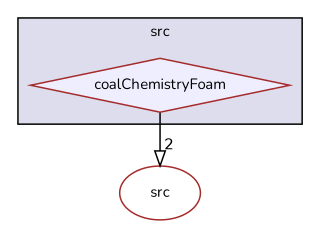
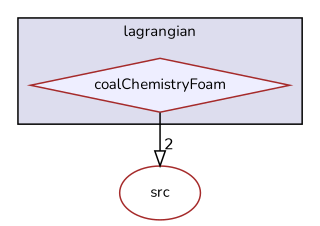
cluster "src": label "src" -> "lagrangian"
